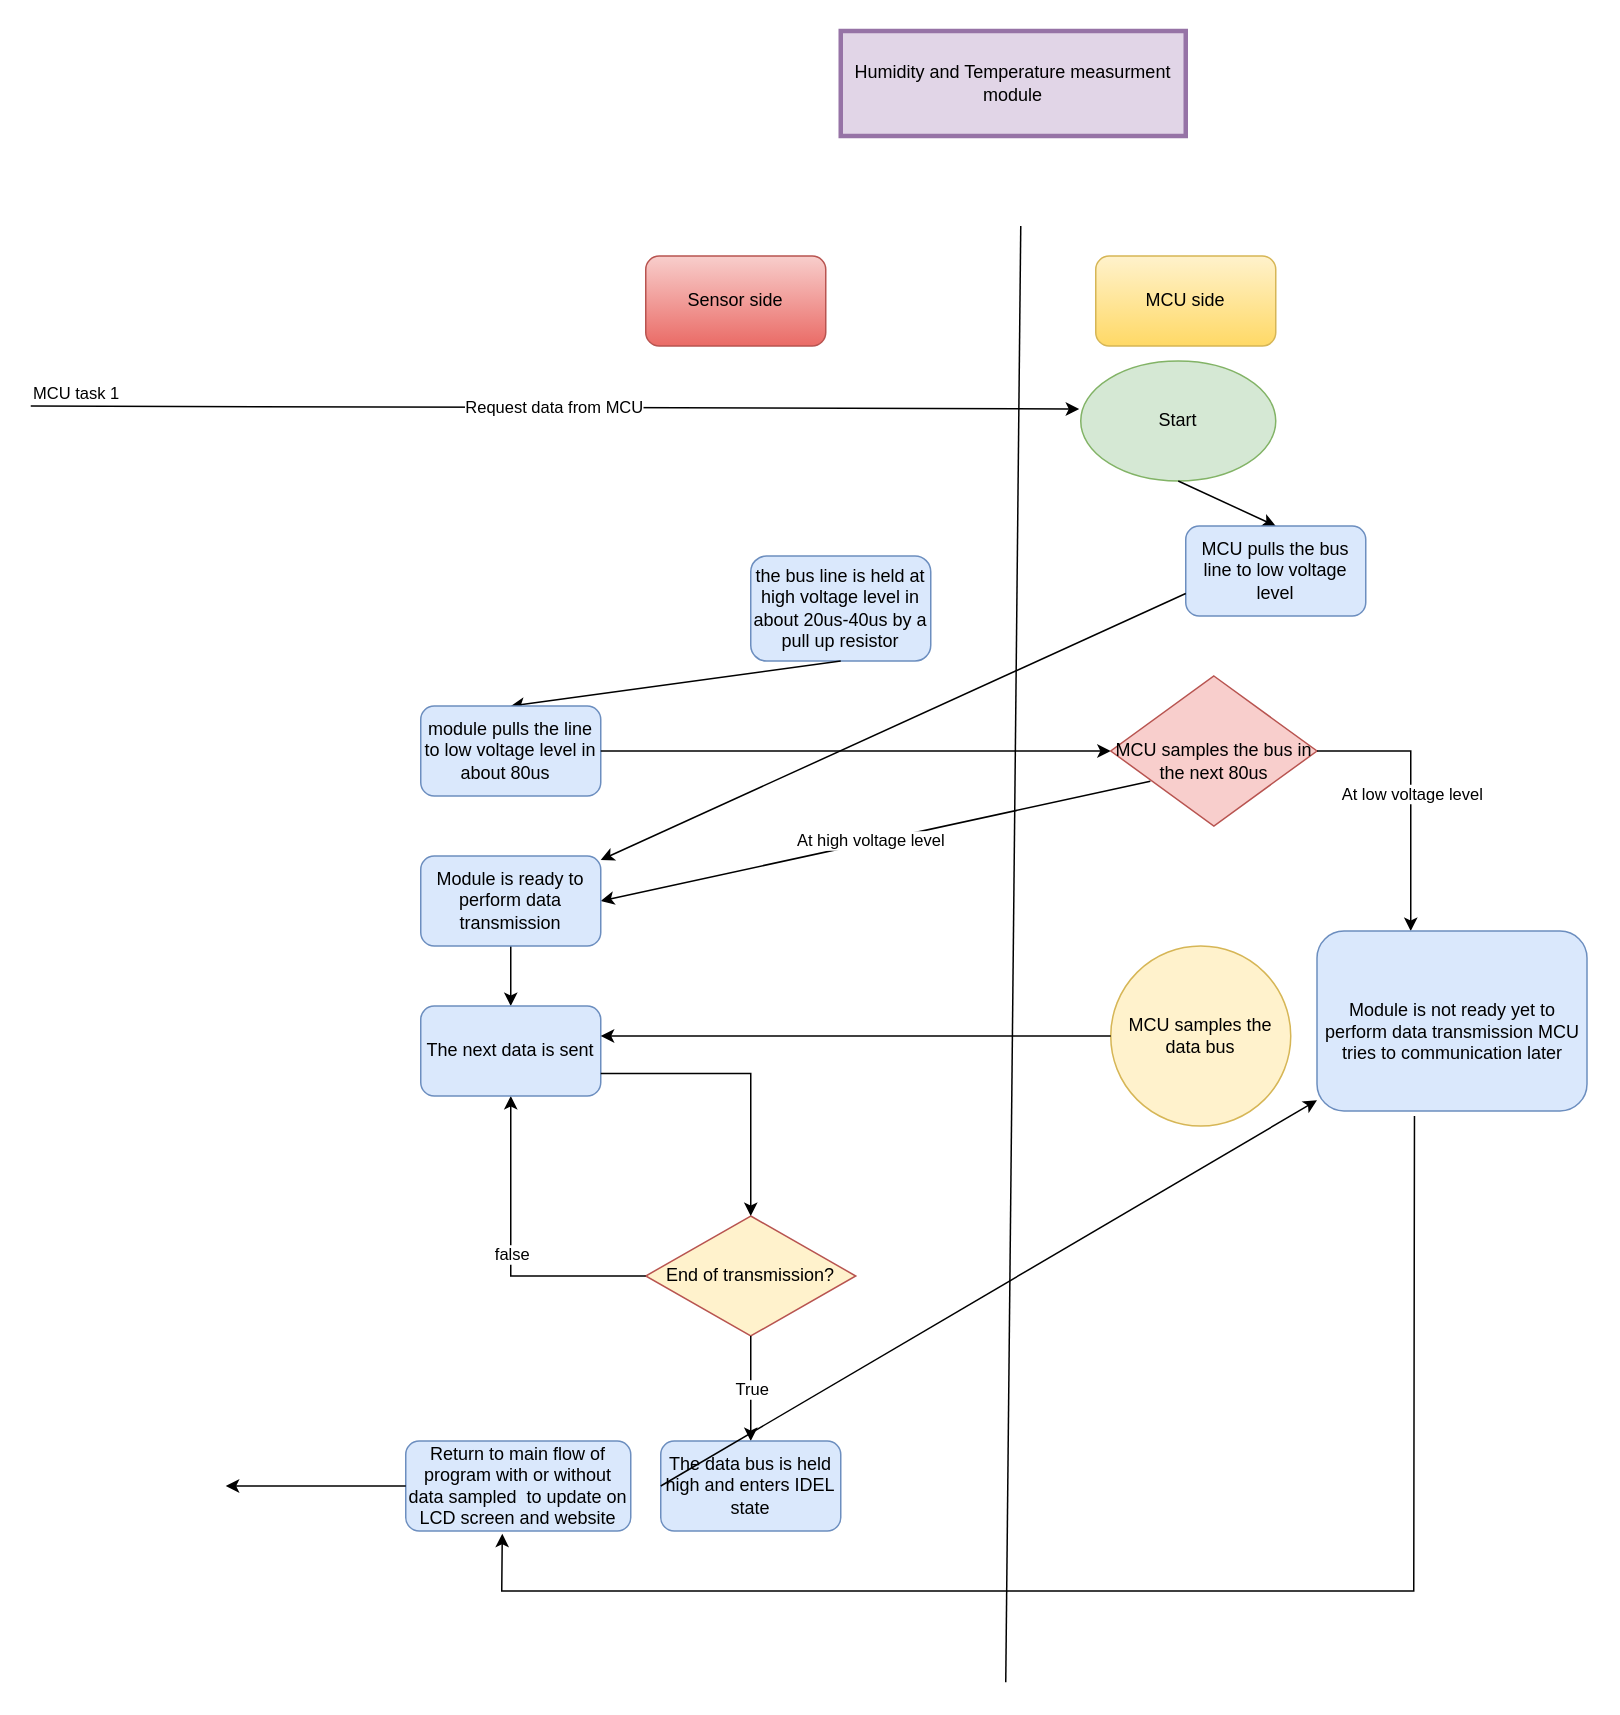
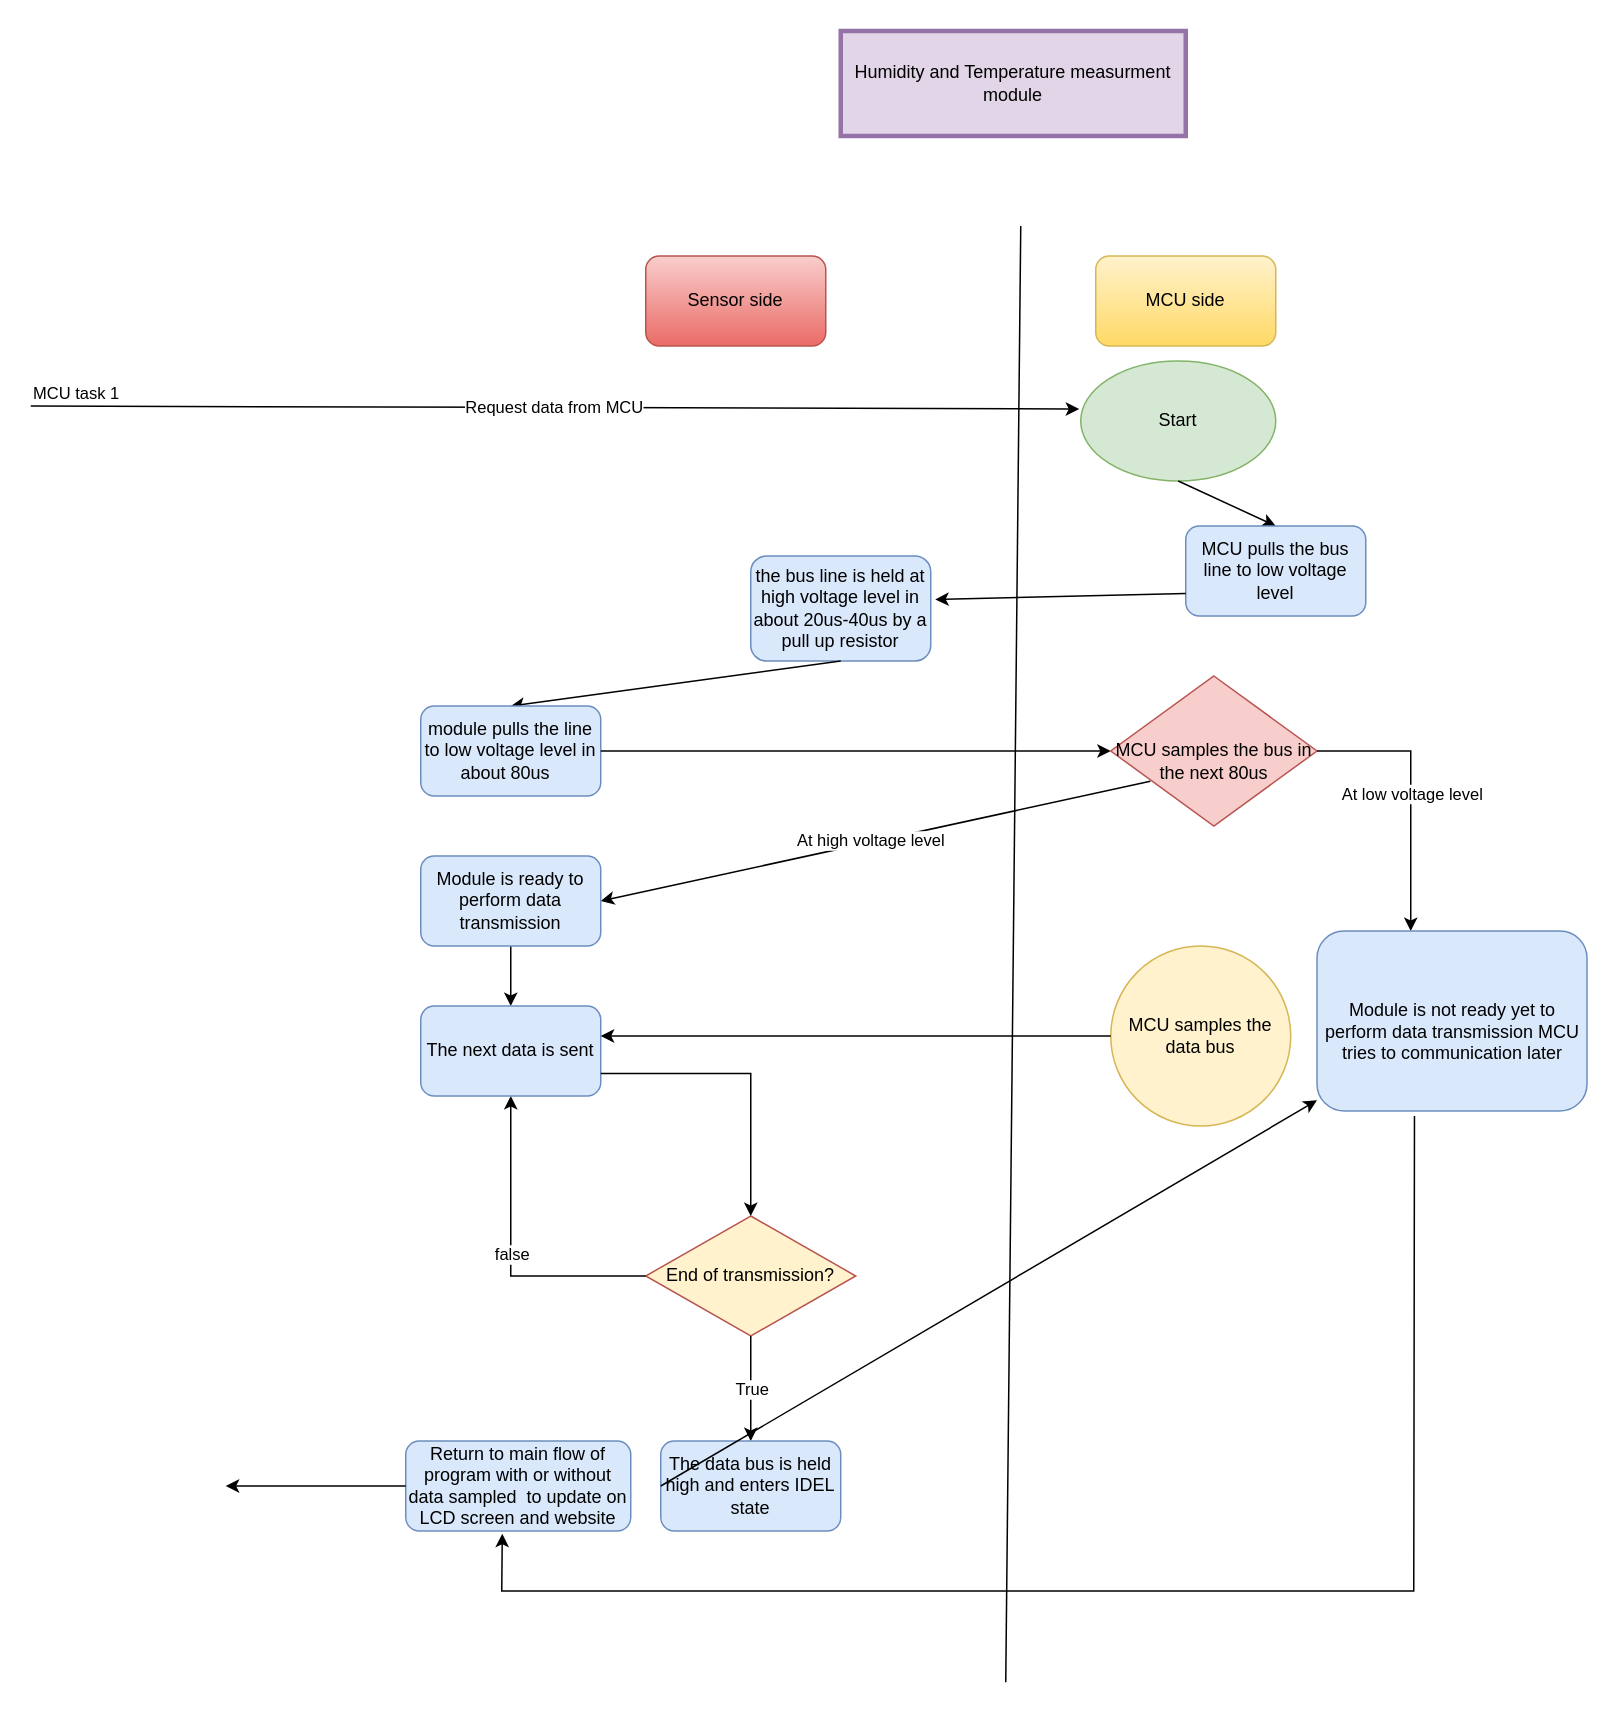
edge "MCU pulls the bus line to low voltage level" -> "Module is ready to perform data transmission": now "MCU pulls the bus line to low voltage level" -> "the bus line is held at high voltage level in about 20us-40us by a pull up resistor"
